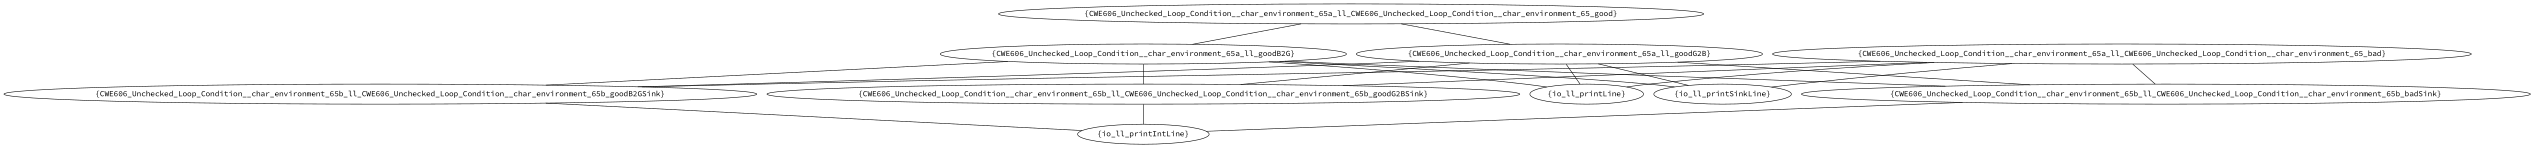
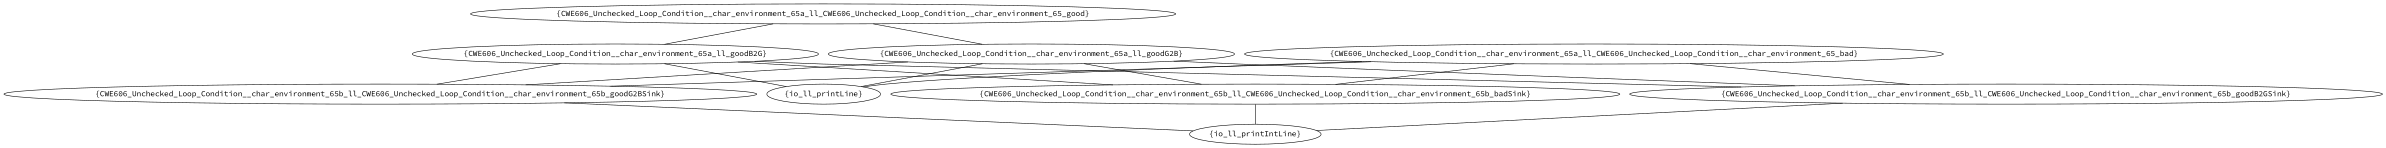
node "{io_ll_printSinkLine}": removed
